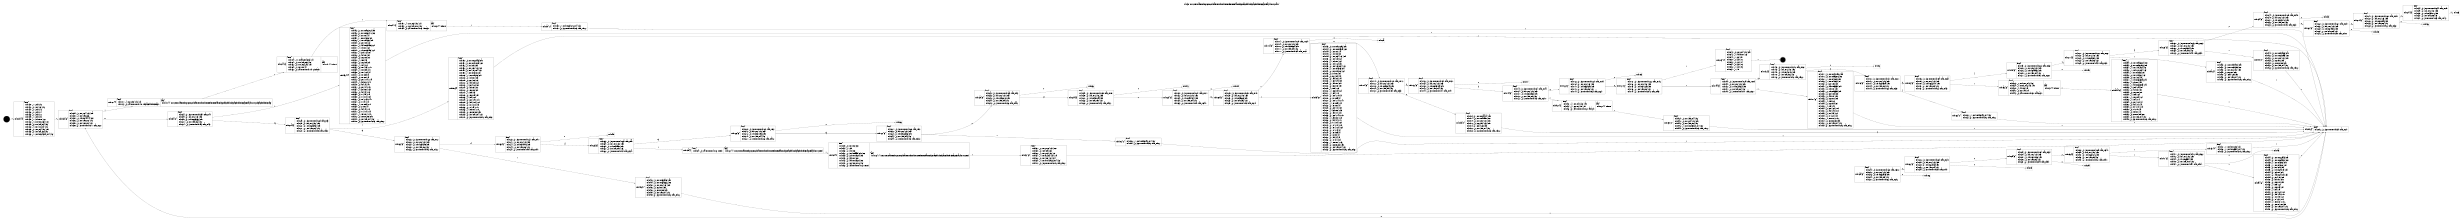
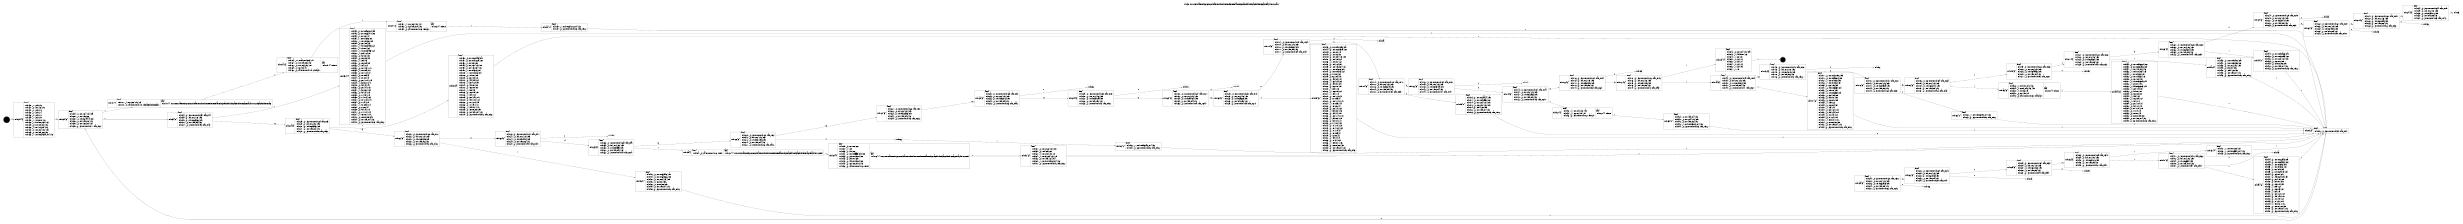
edge "0x401687 [25]" -> "0x401b03 [12]": now "0x402086" -> "0x401b03 [12]"
